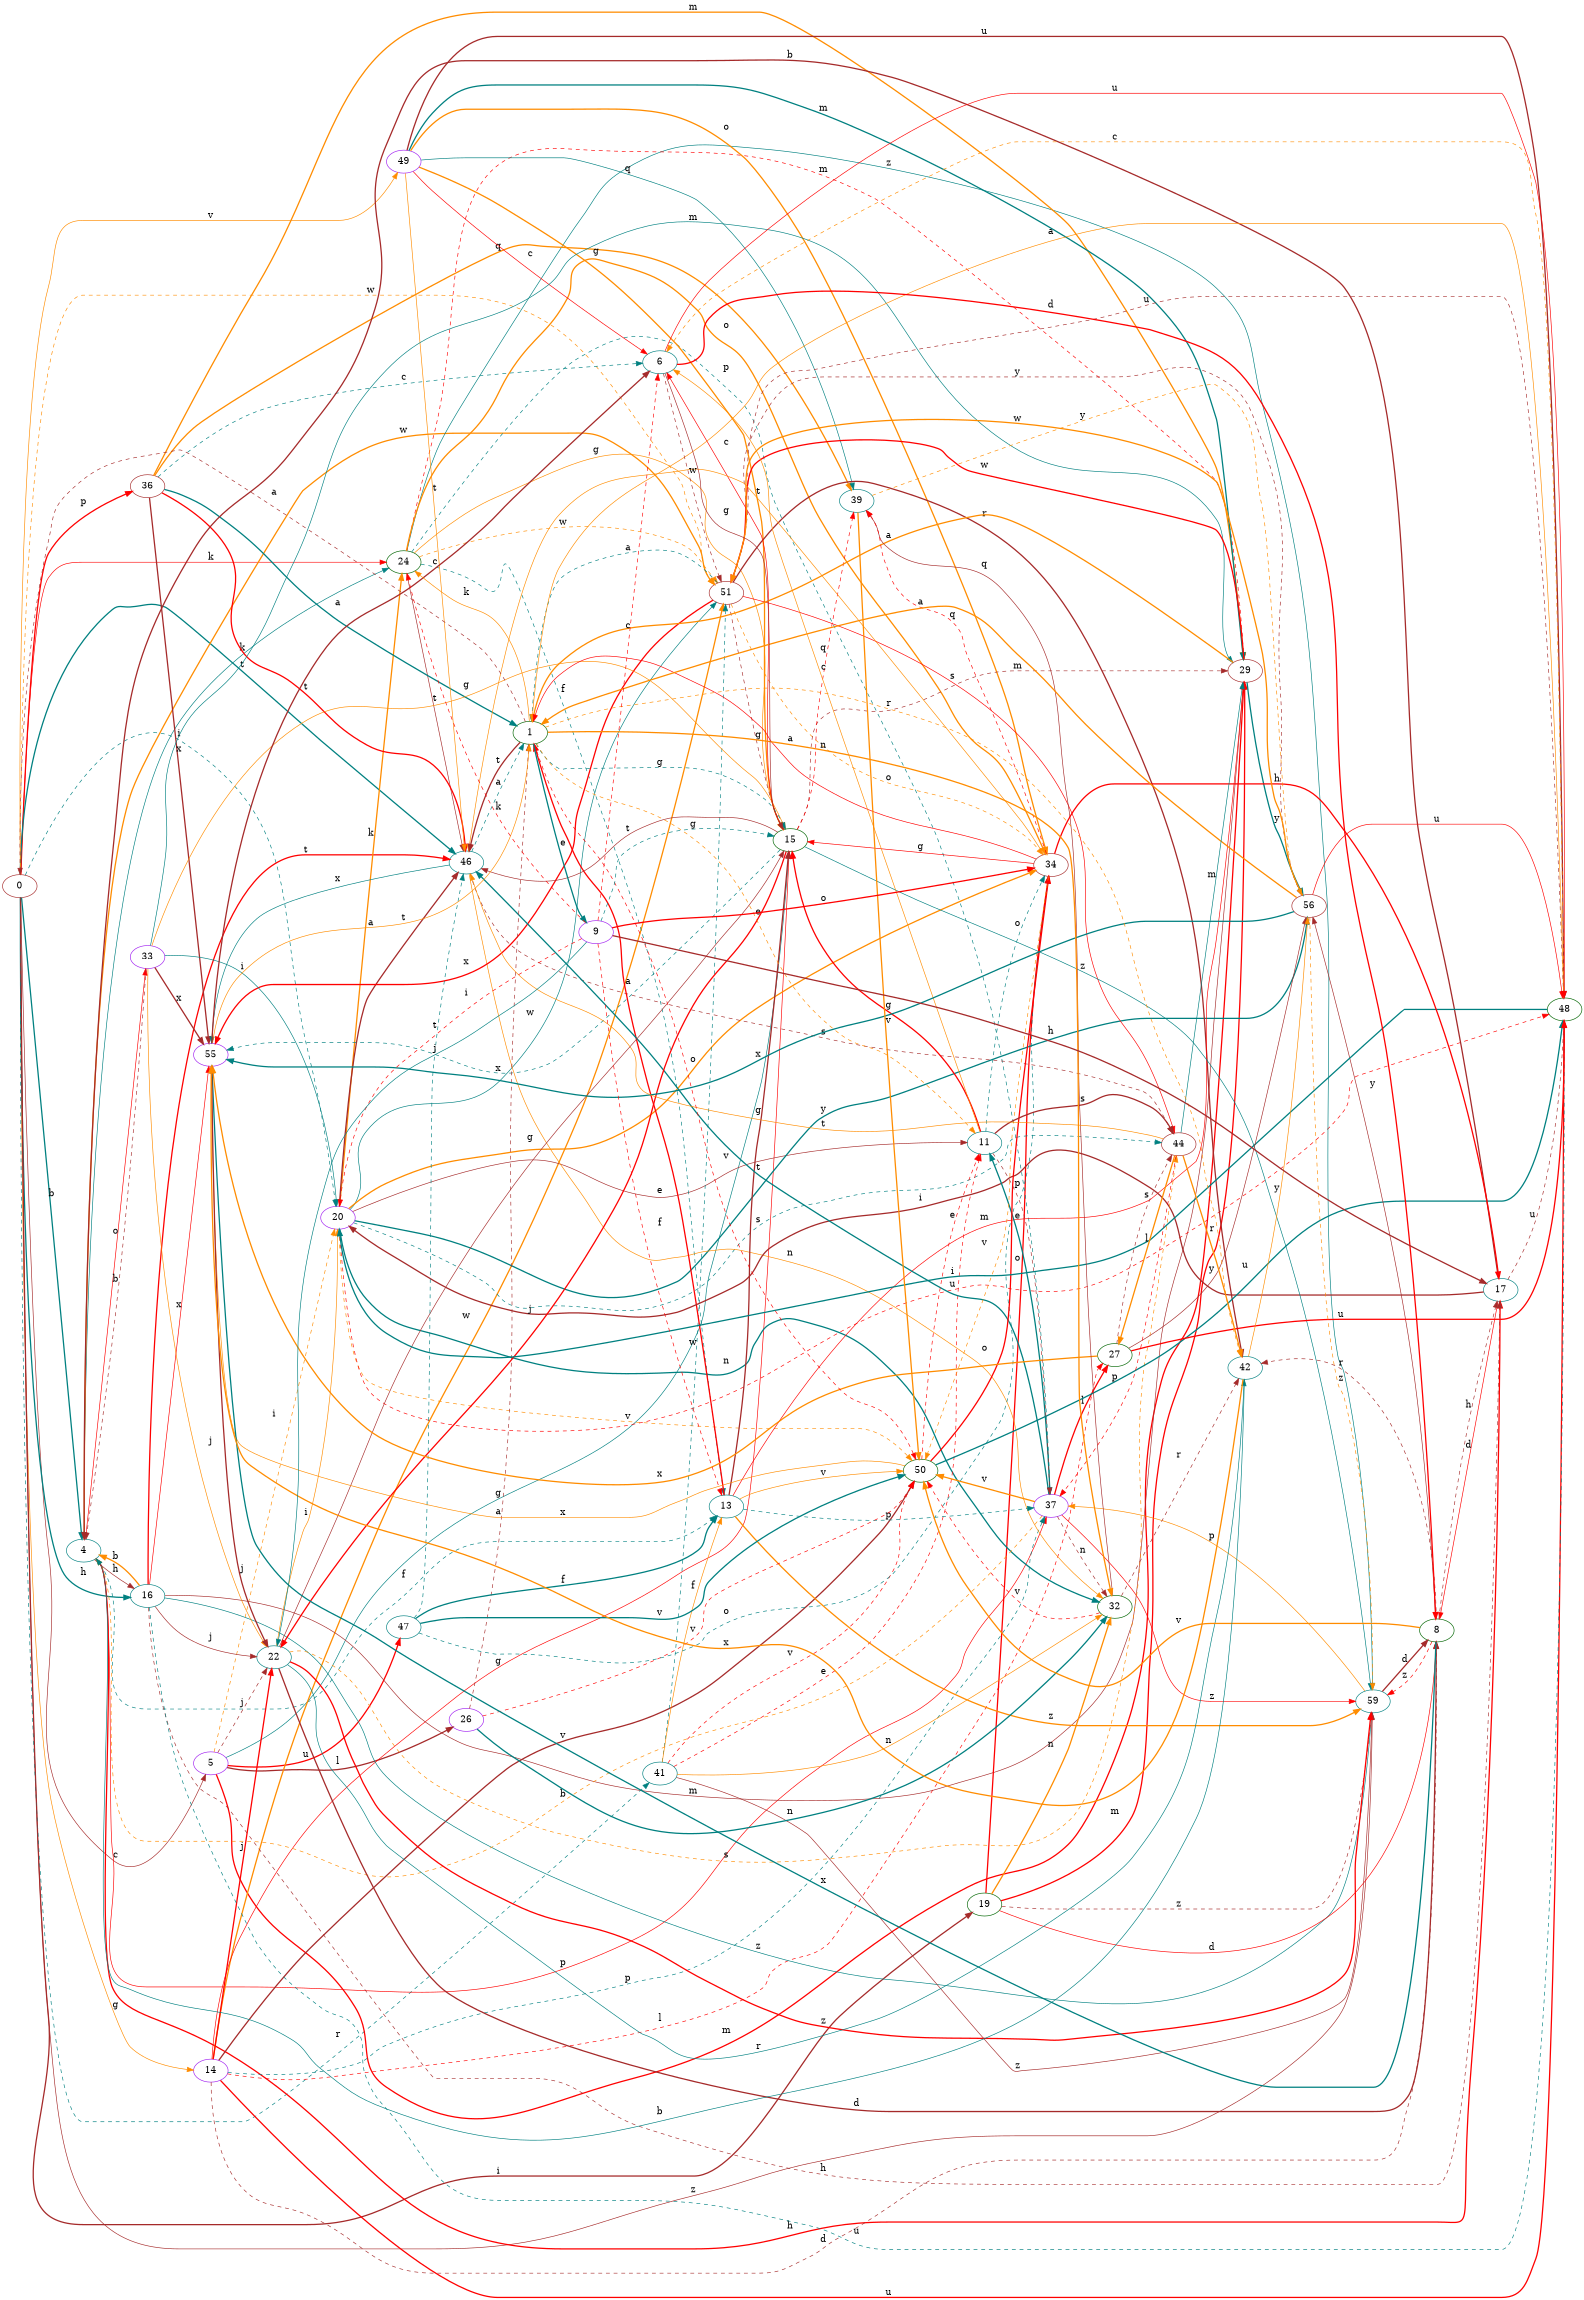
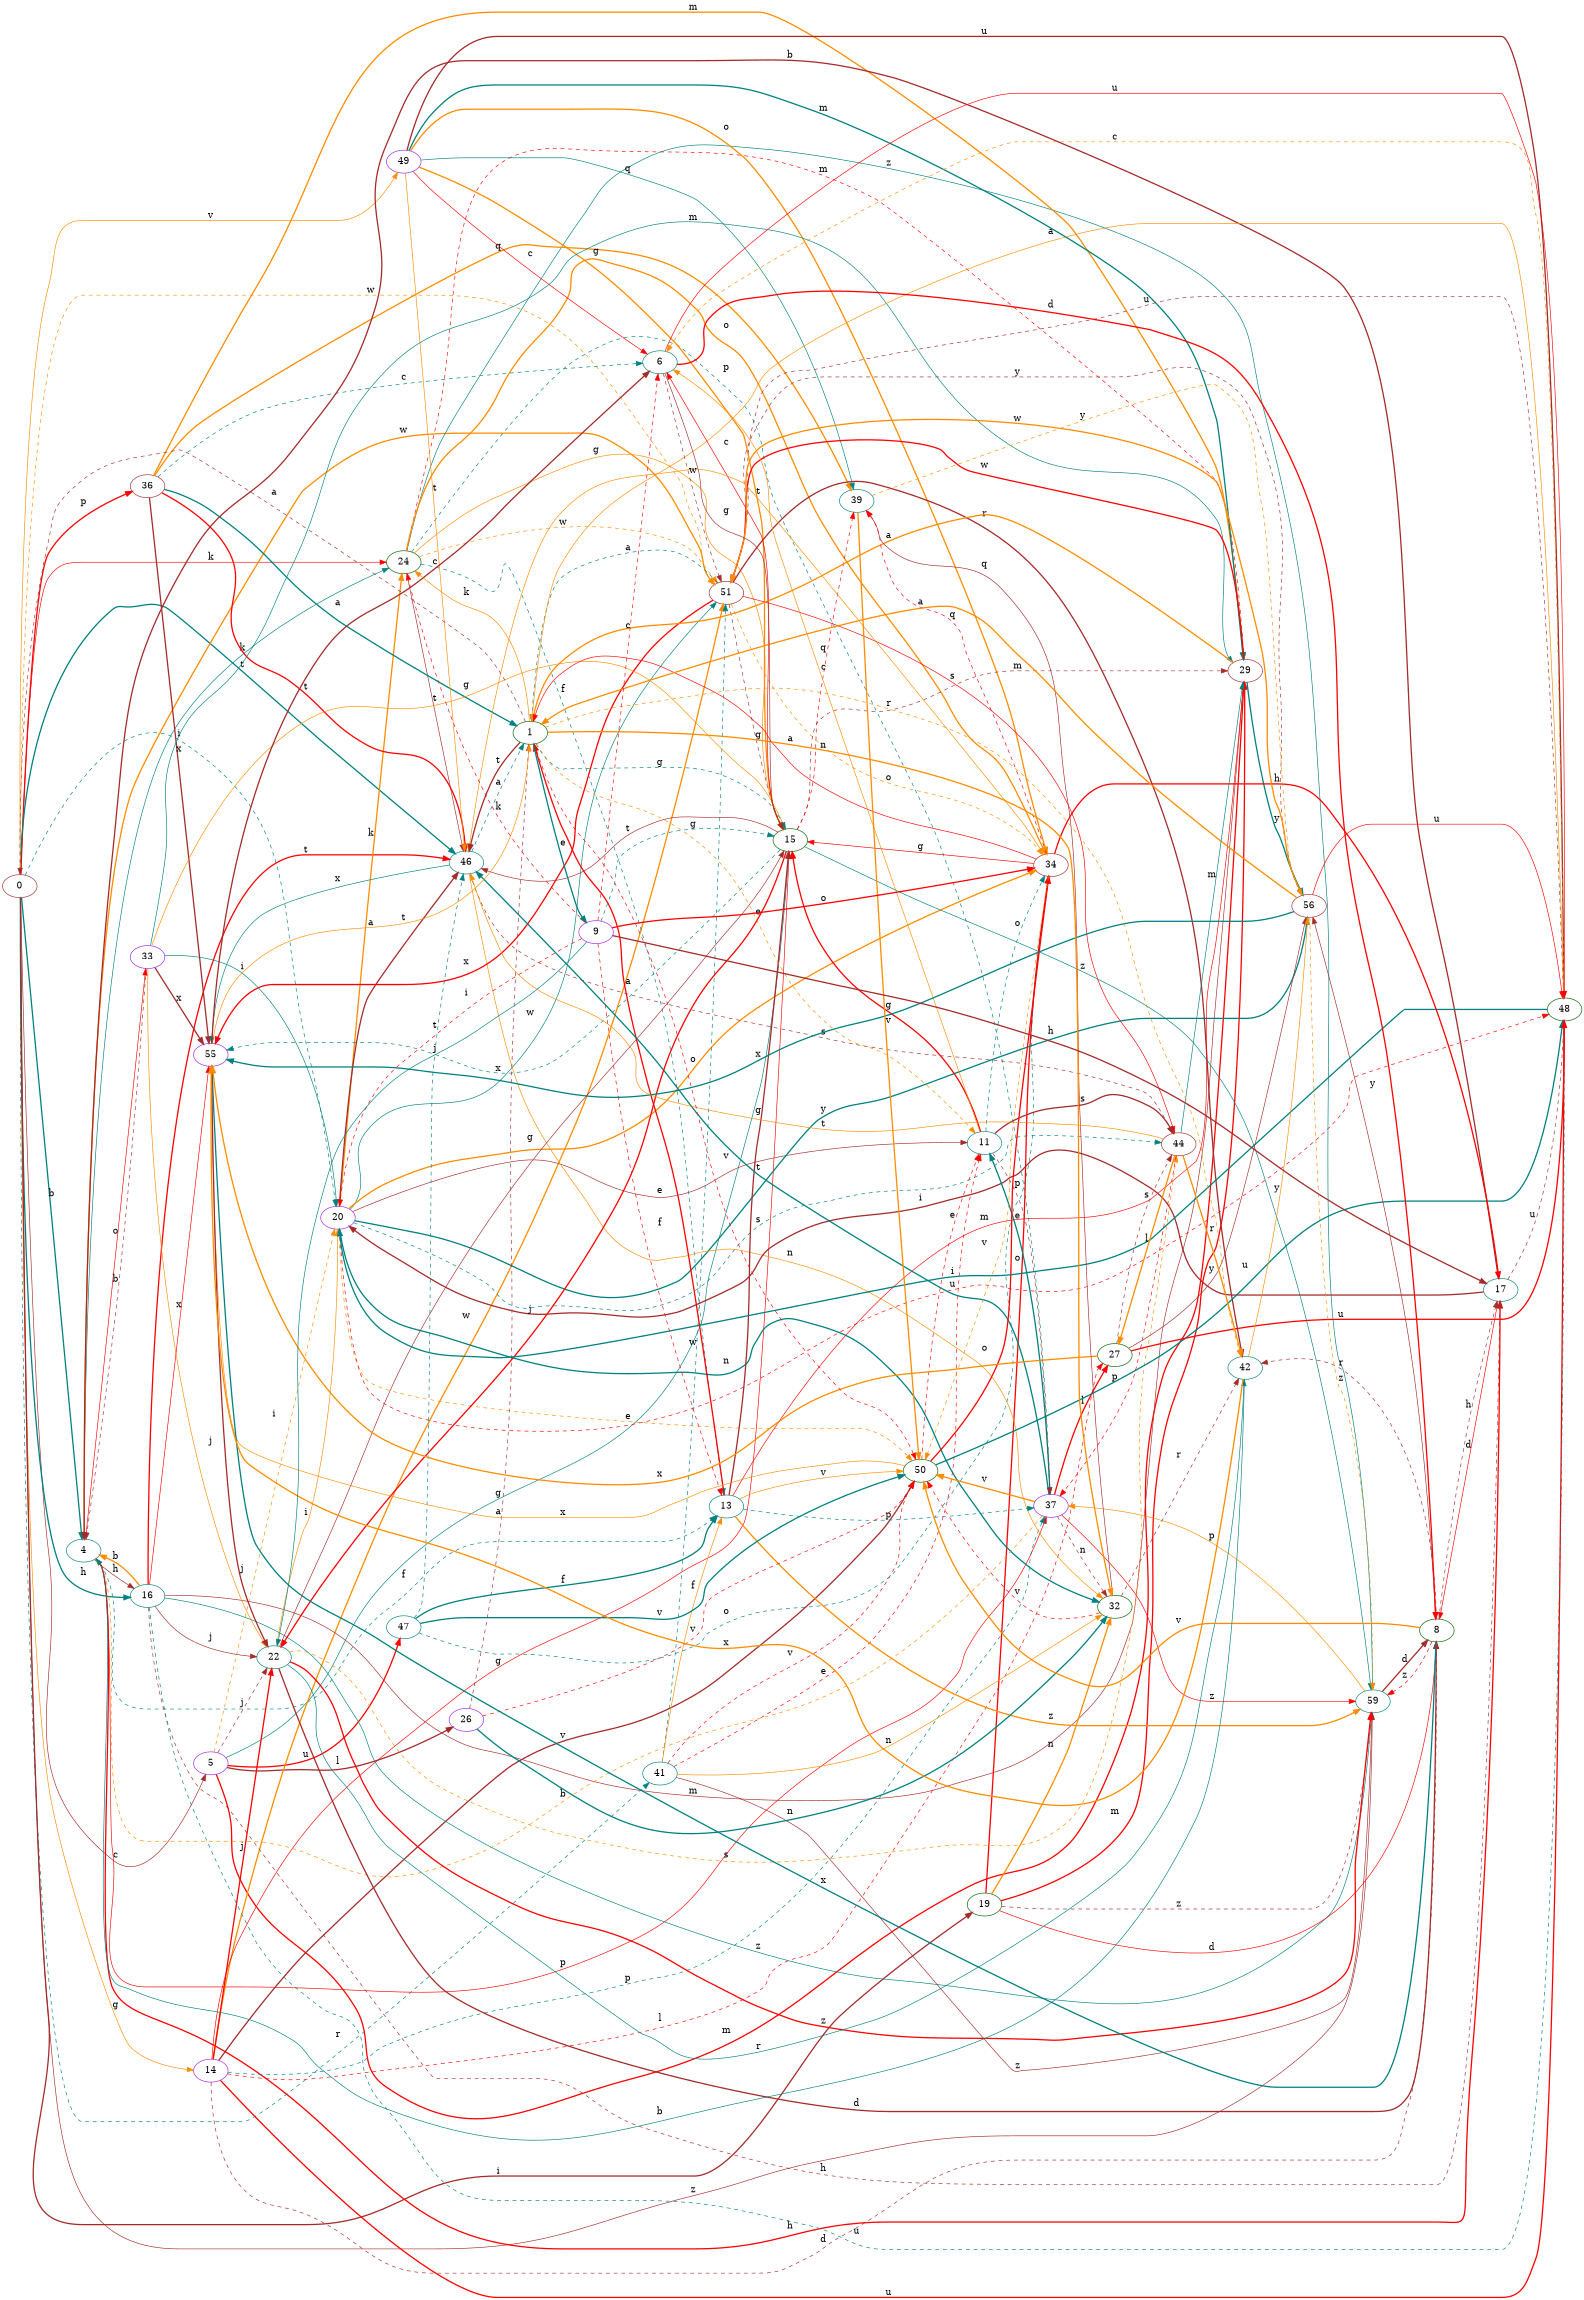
edge "20" -> "50": label "v" -> "e"
